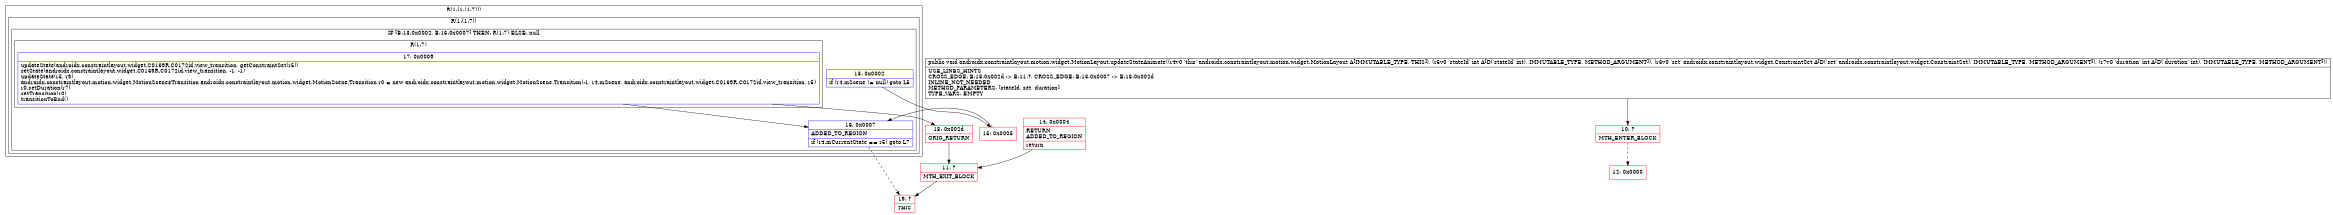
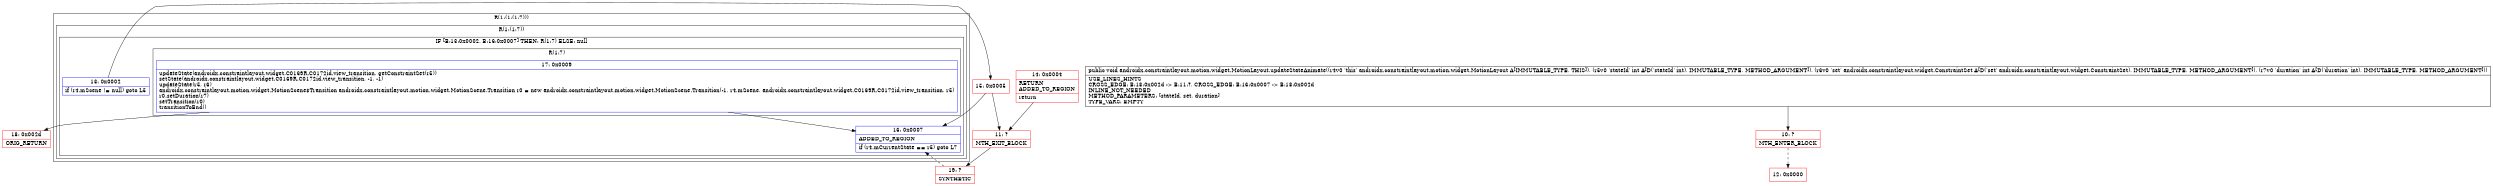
node "17: 0x0009": text "updateState(r5, r9)" -> "updateState(r5, r6)"
edge "18: 0x002d" -> "11: ?": now "15: 0x0005" -> "11: ?"
edge "16: 0x0007" -> "19: ?": reversed
node "19: ?": text "THIS" -> "SYNTHETIC"
